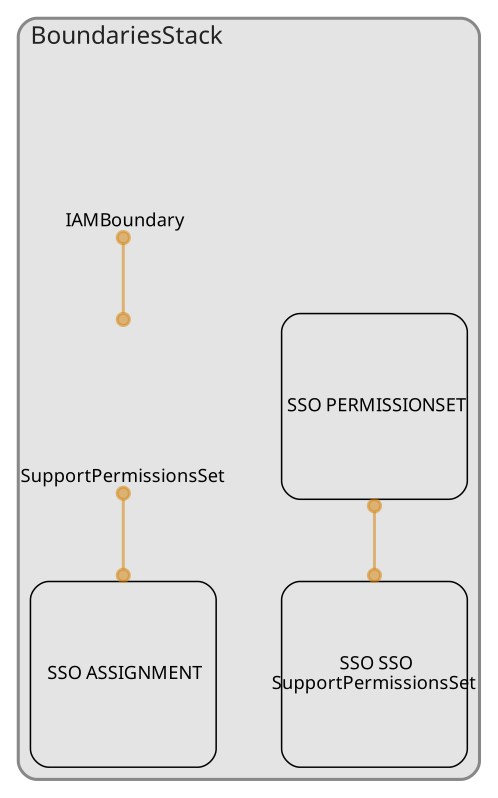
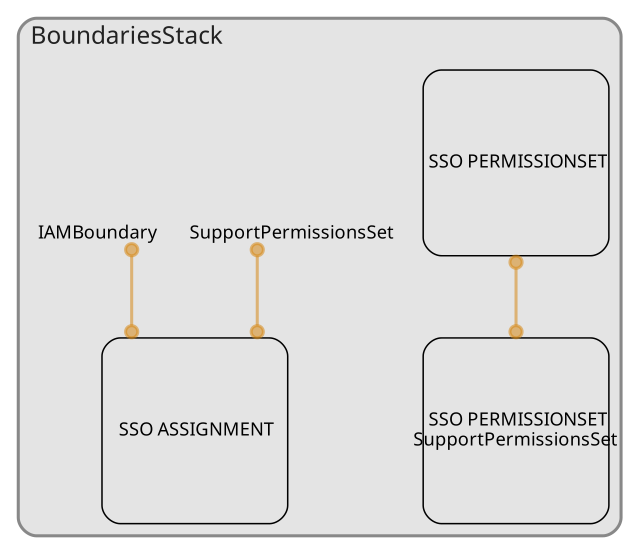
edge "IAMBoundary" -- "SupportPermissionsSet": now "IAMBoundary" -- "SSO ASSIGNMENT"
node "SSO SSO SupportPermissionsSet": label "SSO SSO SupportPermissionsSet" -> "SSO PERMISSIONSET SupportPermissionsSet"
